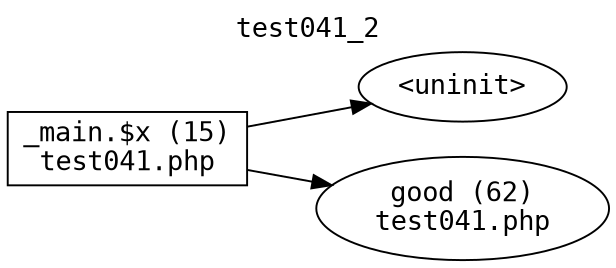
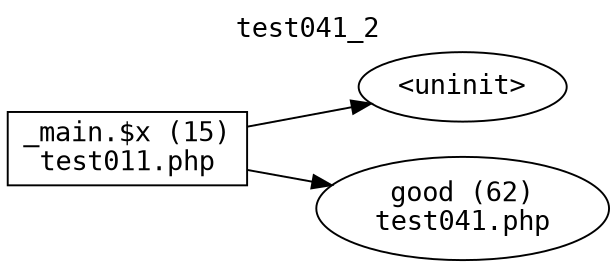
node "_main.$x (15) test041.php": label "_main.$x (15) test041.php" -> "_main.$x (15) test011.php"
